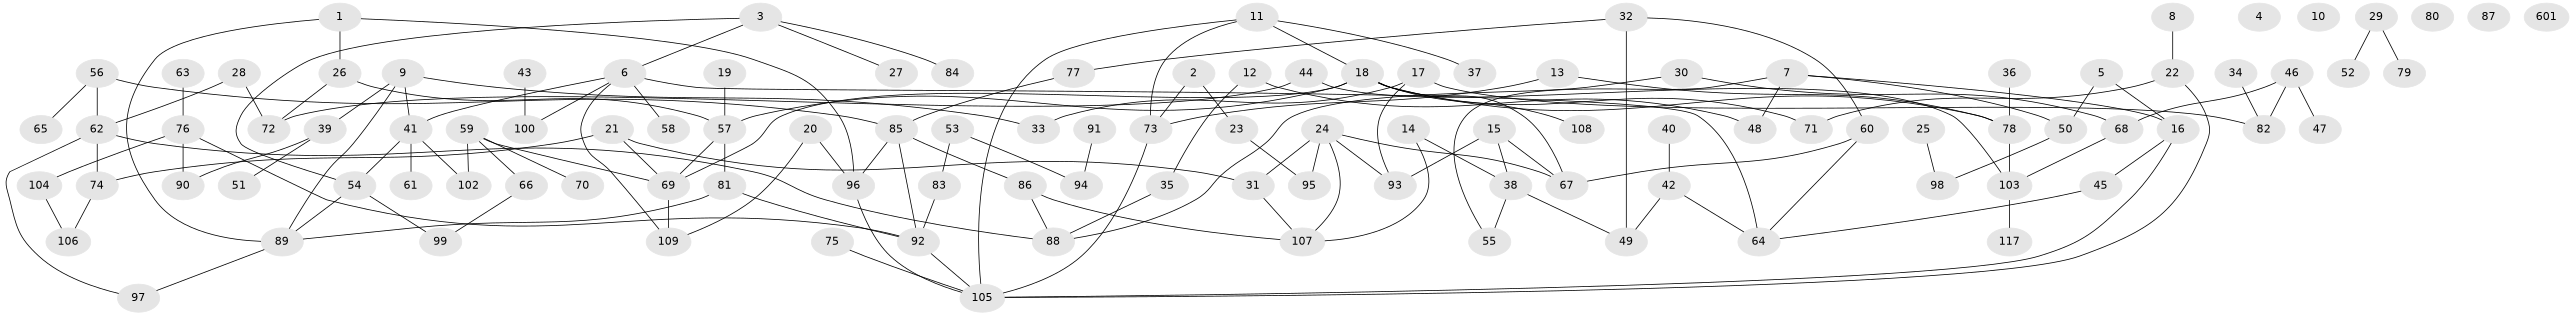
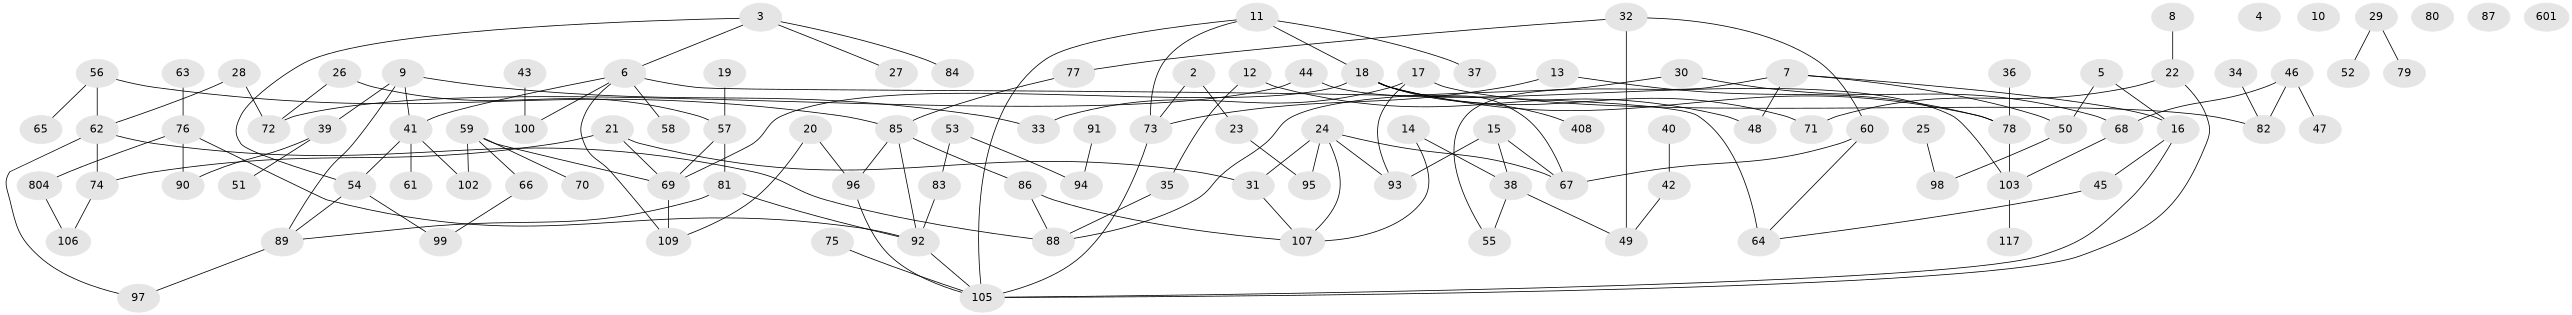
node "1": removed
edge "18" -- "57": removed
node "108": label "108" -> "408"
node "104": label "104" -> "804"
edge "42" -- "64": removed
